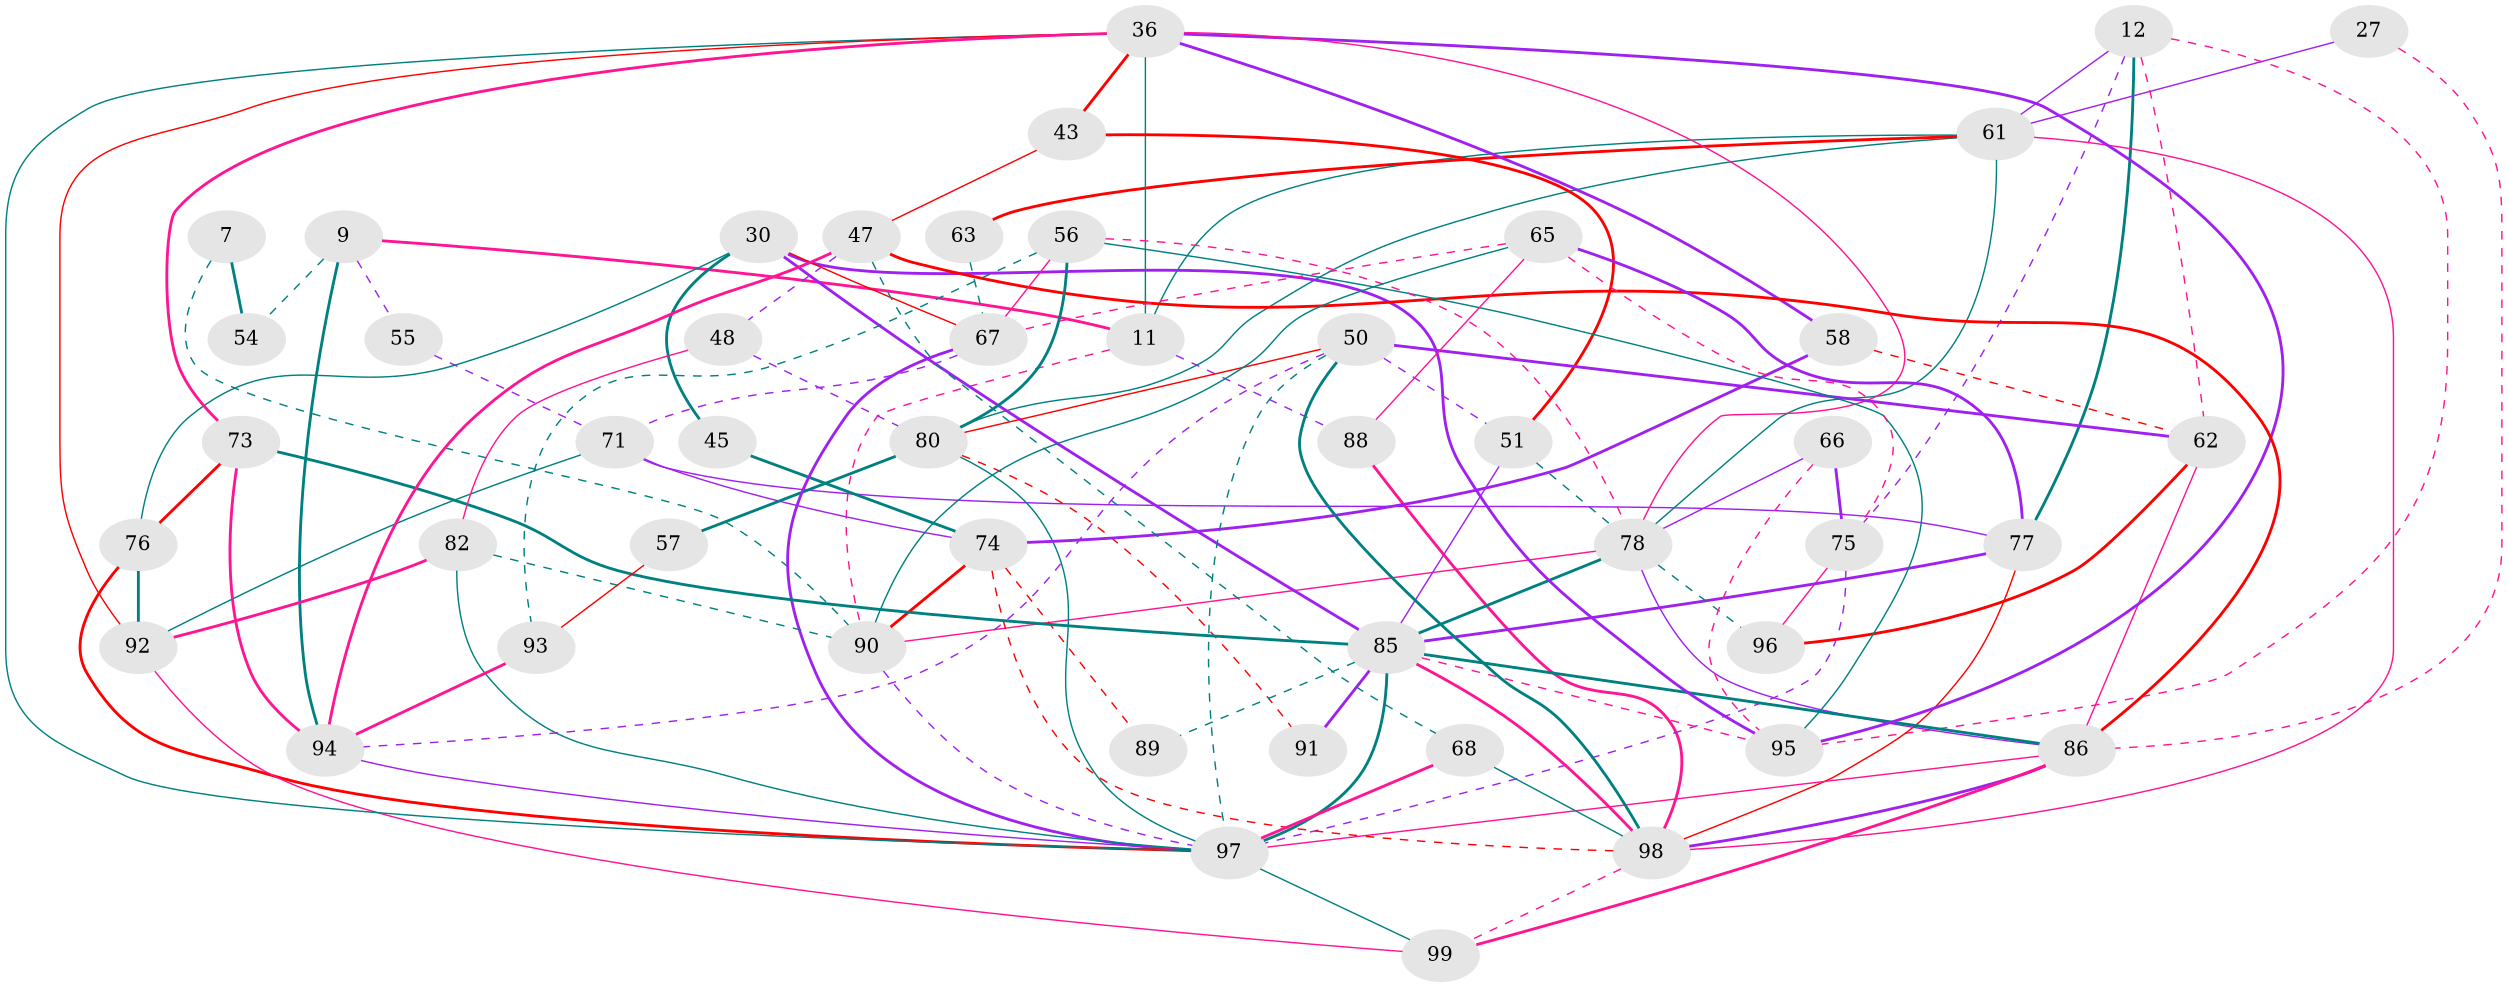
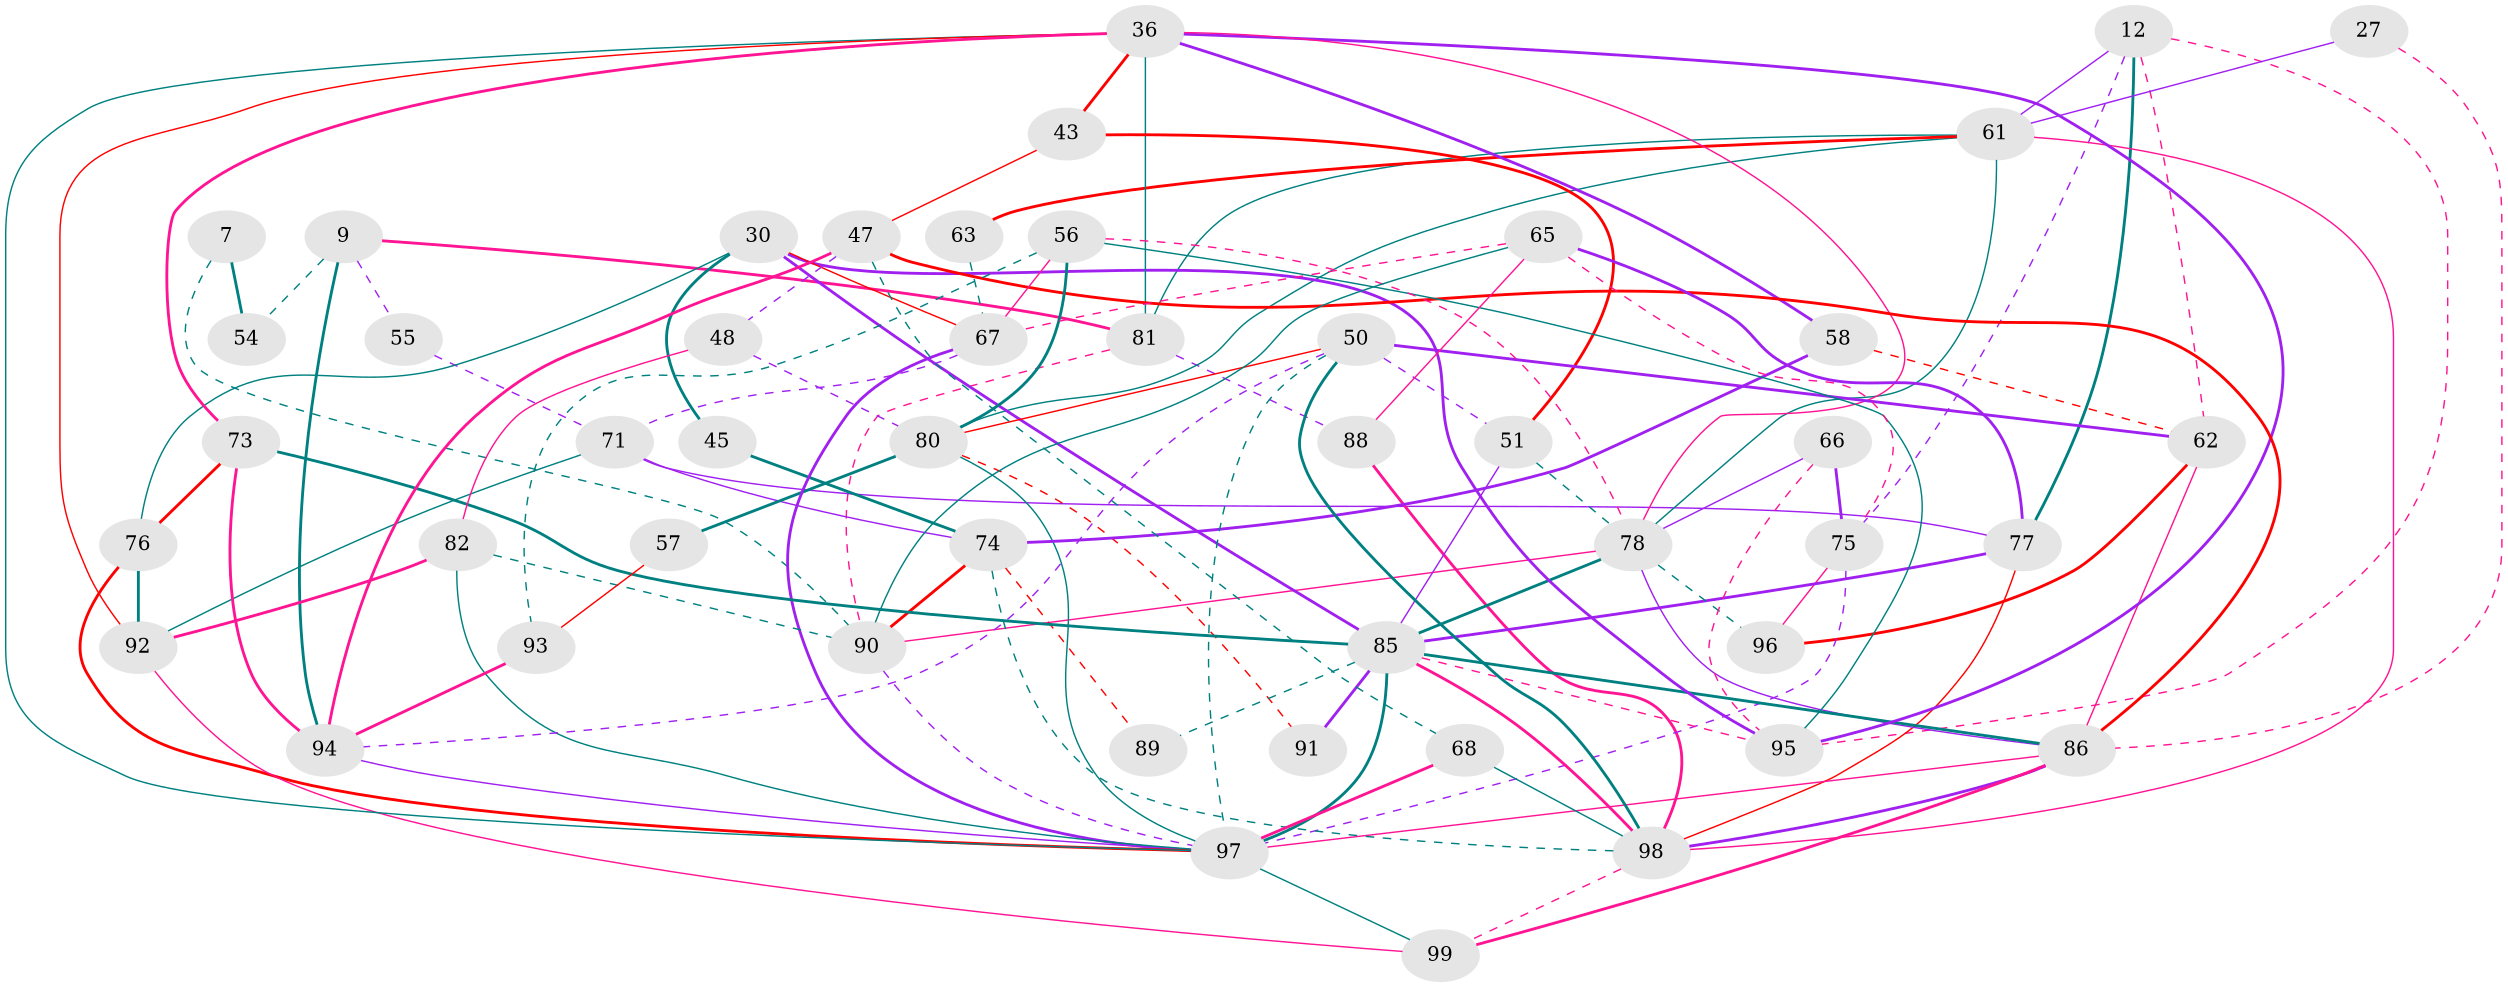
node "11": label "11" -> "81"
edge "74" -- "98": color red -> teal
